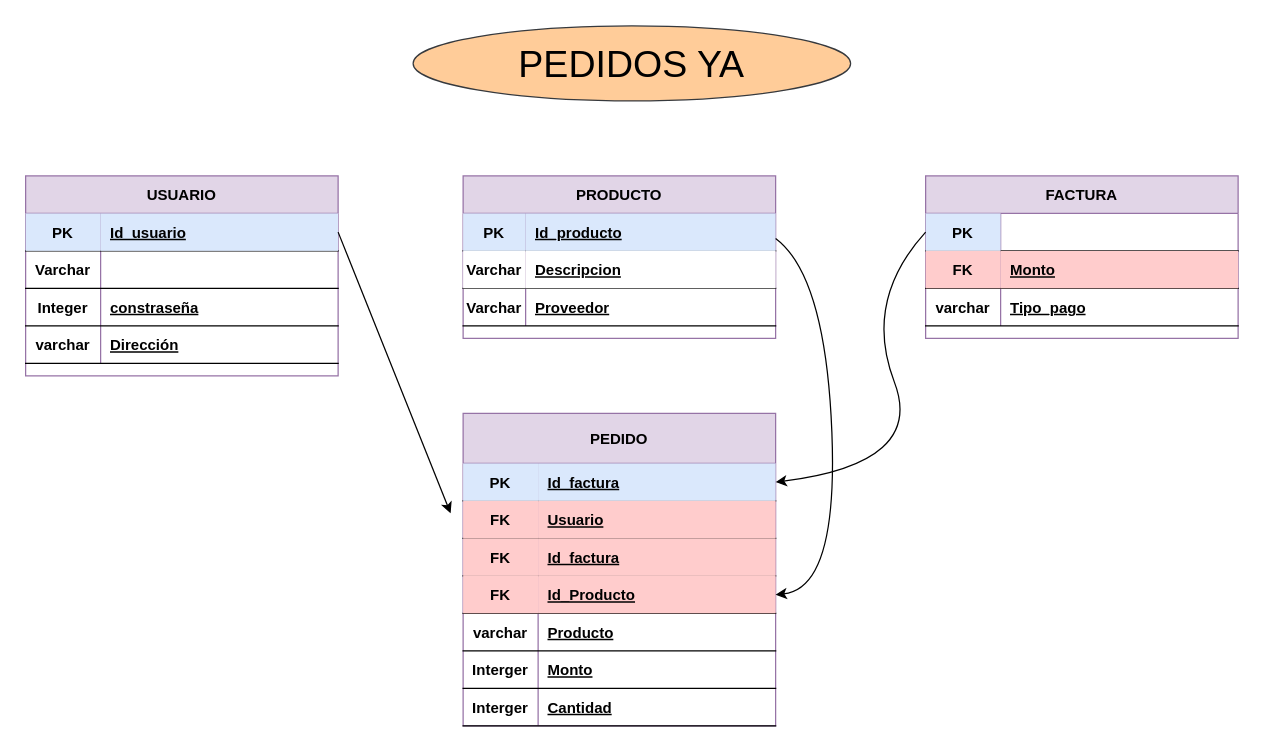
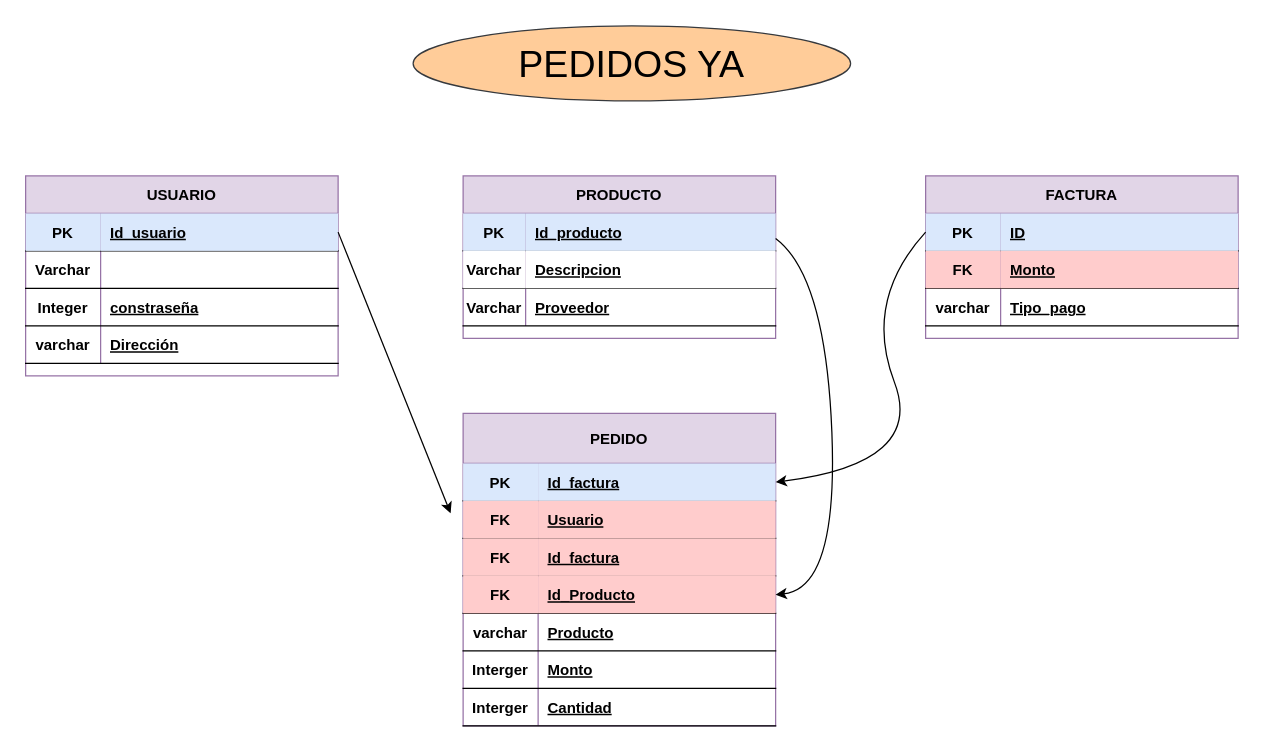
node "ID": added
